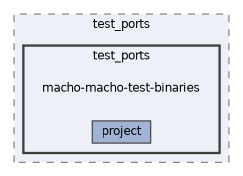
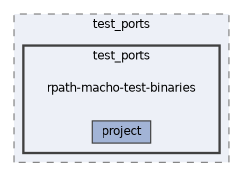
node "macho-macho-test-binaries": label "macho-macho-test-binaries" -> "rpath-macho-test-binaries"
